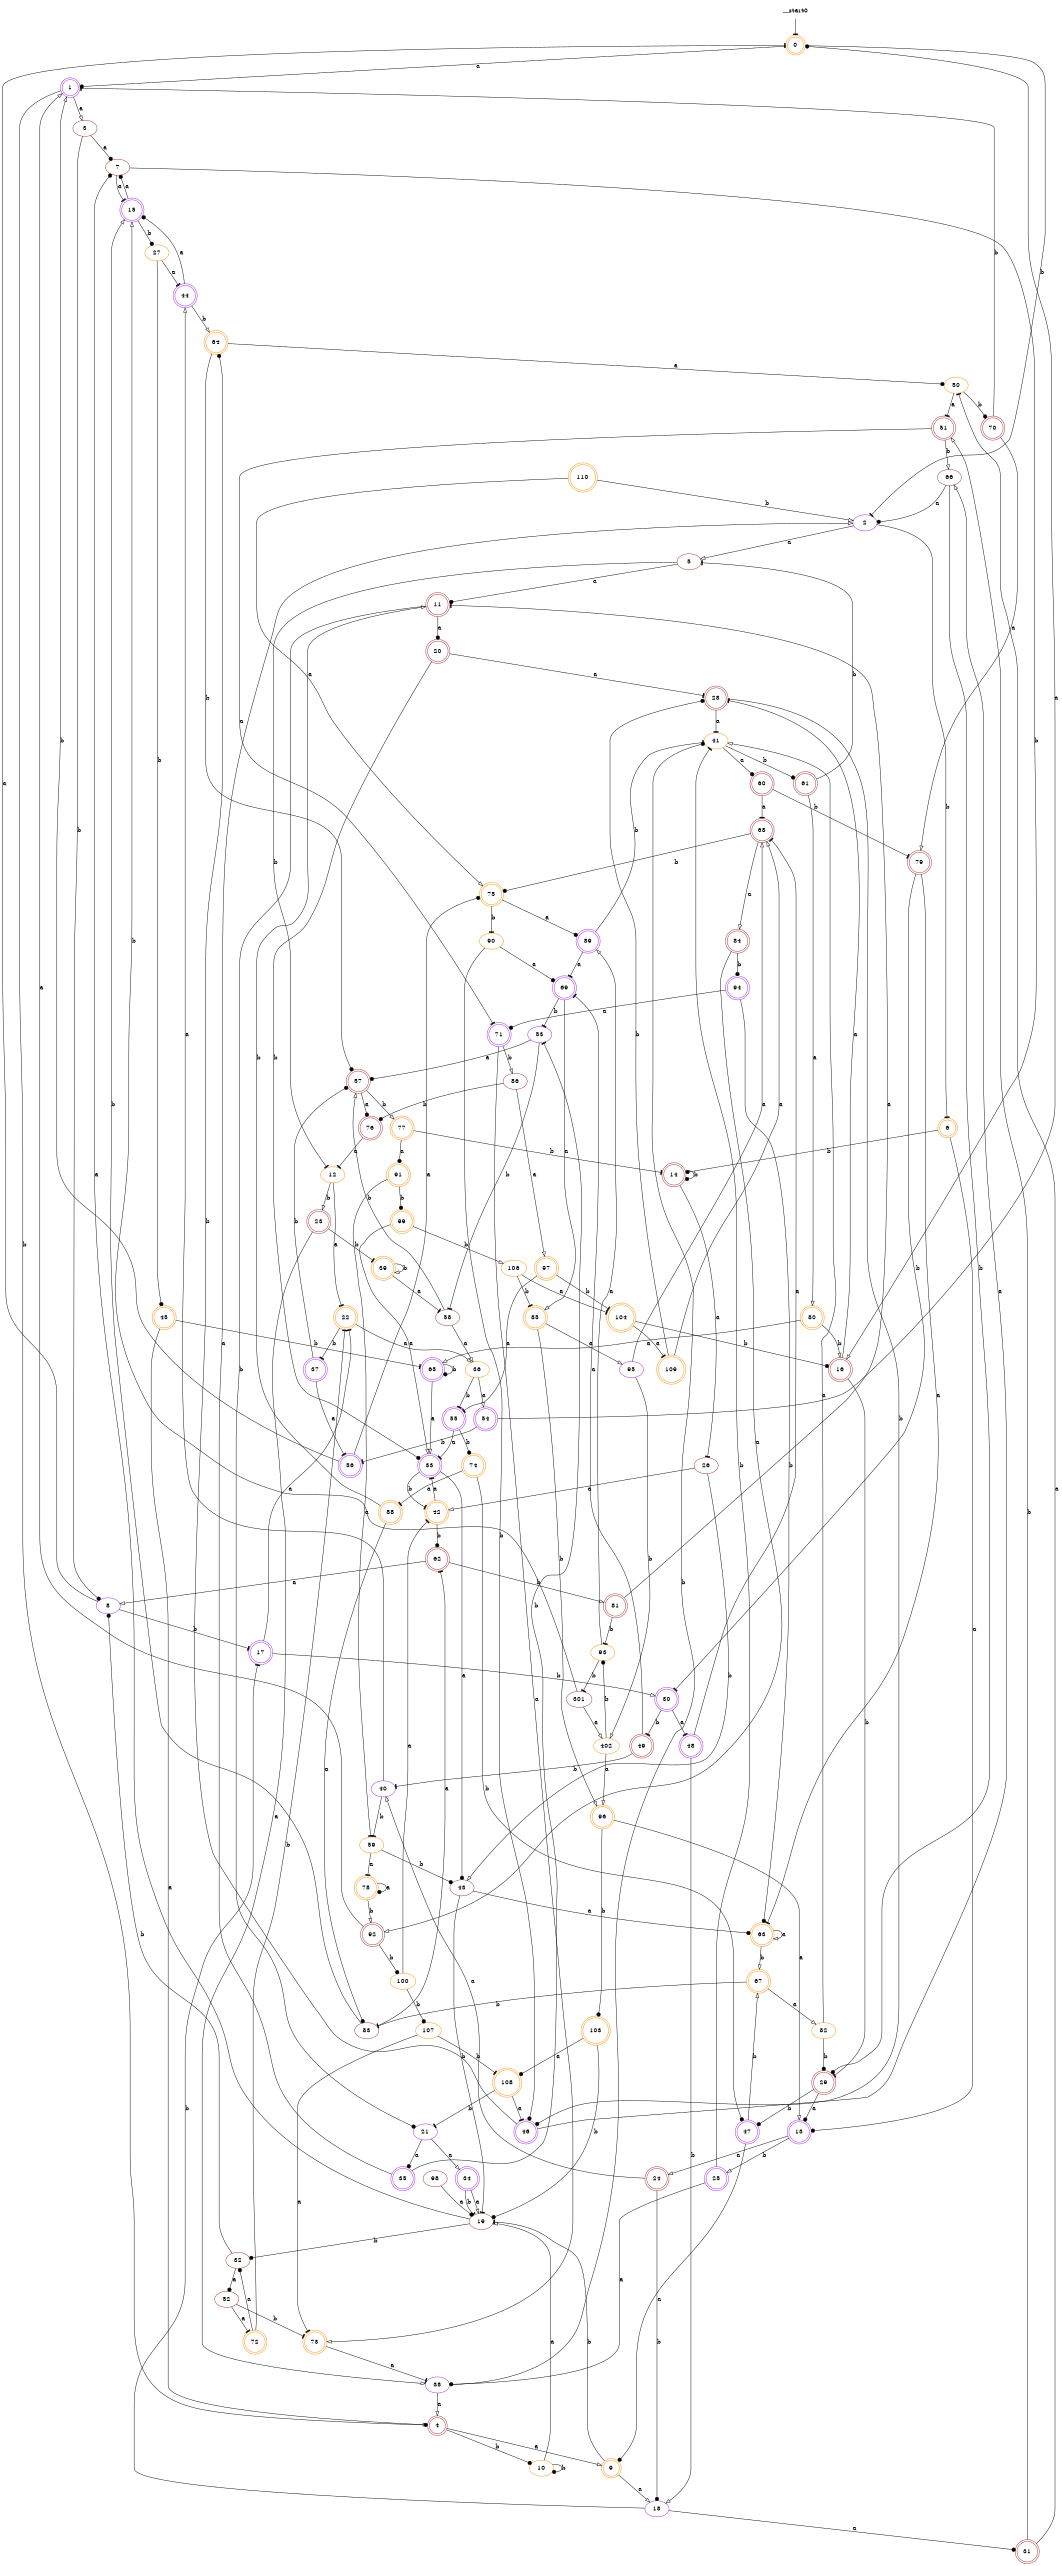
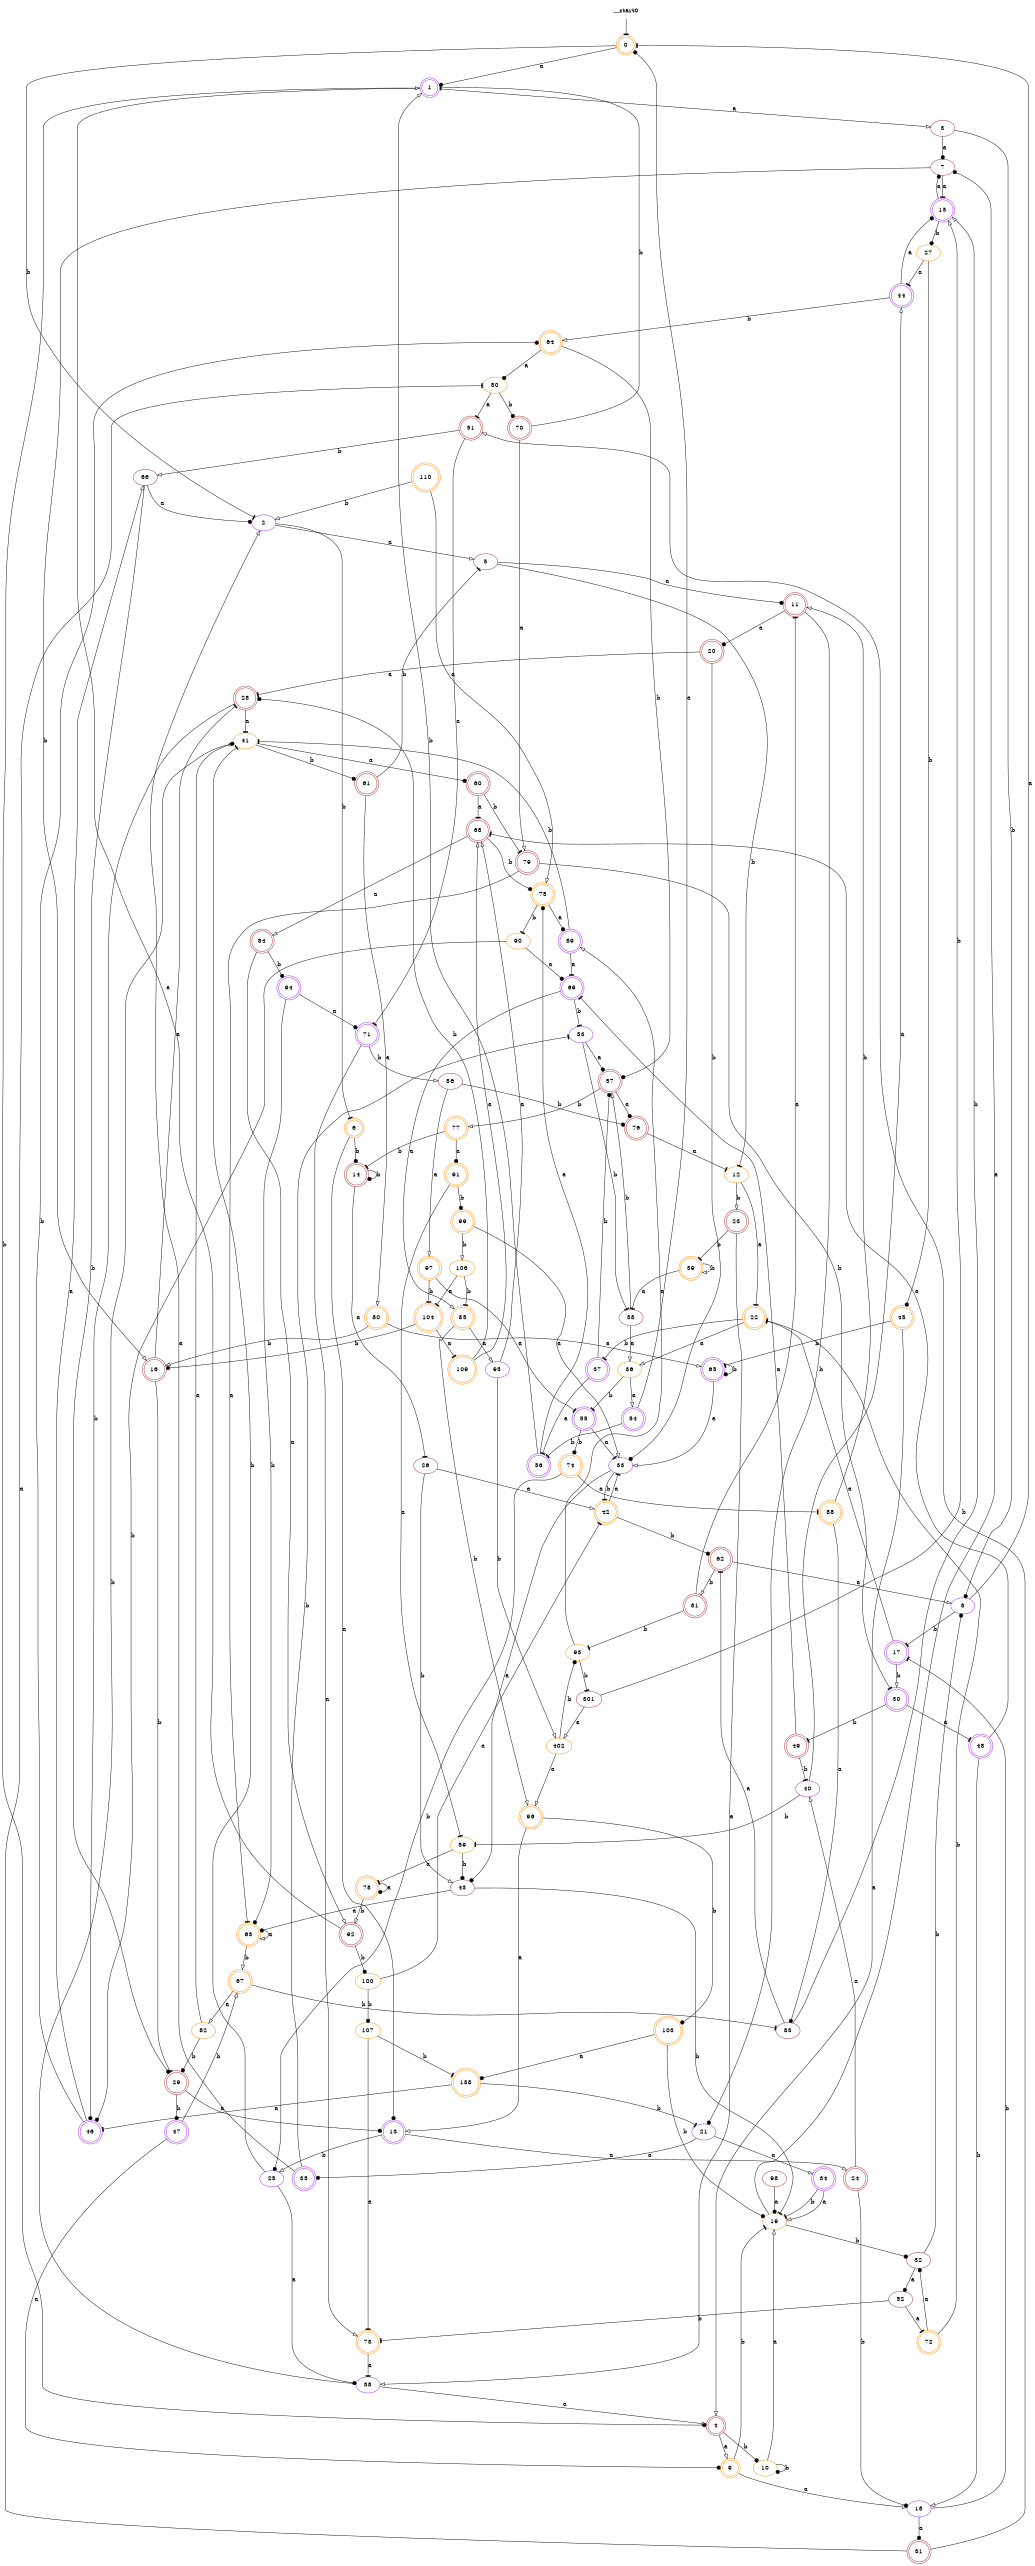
node "33": shape doublecircle -> ellipse
edge "74" -> "47": now "74" -> "25"
node "108": label "108" -> "138"
node "25": shape doublecircle -> ellipse
node "19": color brown -> darkorange
